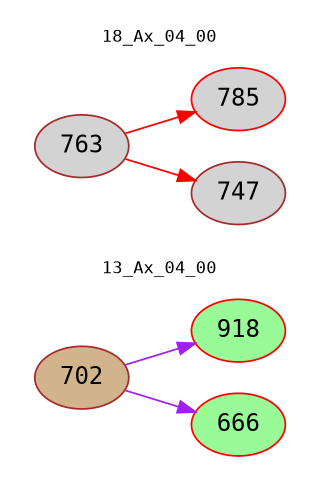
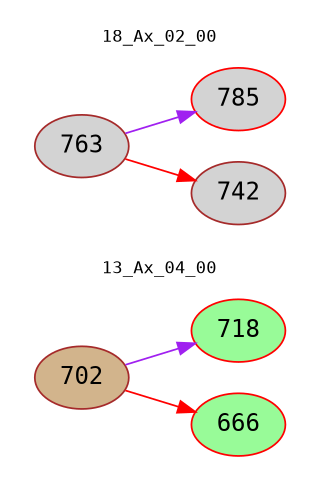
cluster "18_Ax_04_00": label "18_Ax_04_00" -> "18_Ax_02_00"
edge "763" -> "785": color red -> purple
node "747": label "747" -> "742"
node "918": label "918" -> "718"
edge "702" -> "666": color purple -> red
